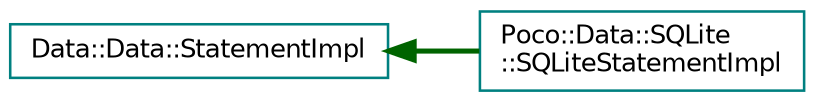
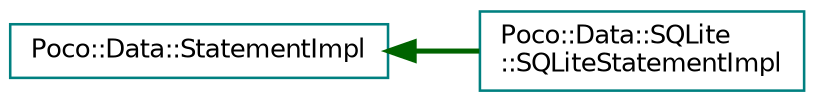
node "Data::Data::StatementImpl": label "Data::Data::StatementImpl" -> "Poco::Data::StatementImpl"
